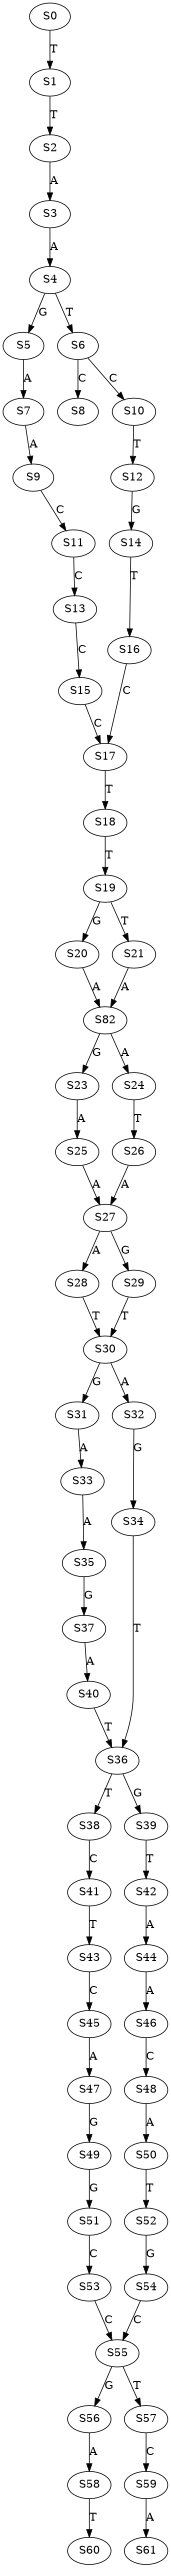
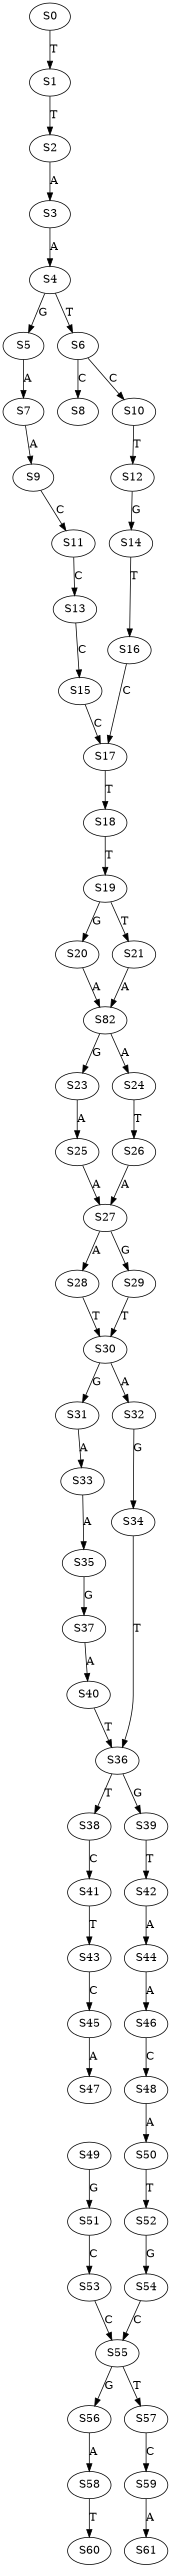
edge "S47" -> "S49": removed, label "G"
